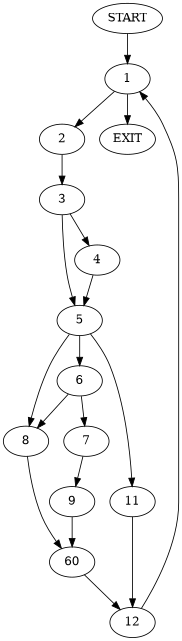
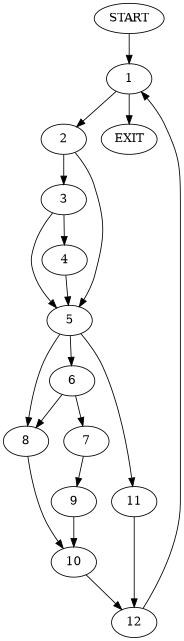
edge "2" -> "5": added
node "60": label "60" -> "10"
